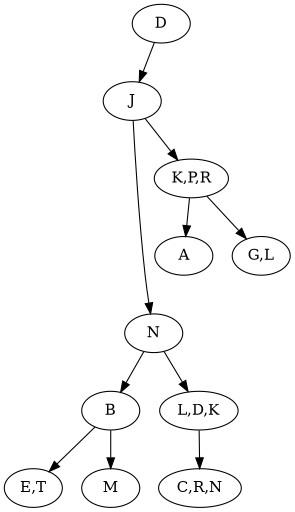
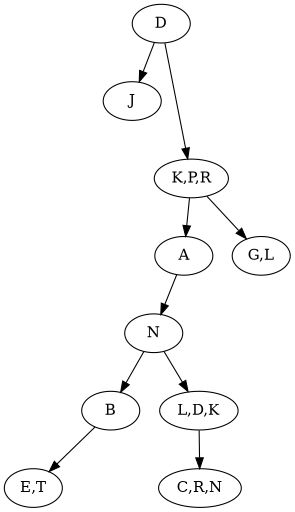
edge "J" -> "K,P,R": now "D" -> "K,P,R"
edge "J" -> "N": now "A" -> "N"
node "M": removed
